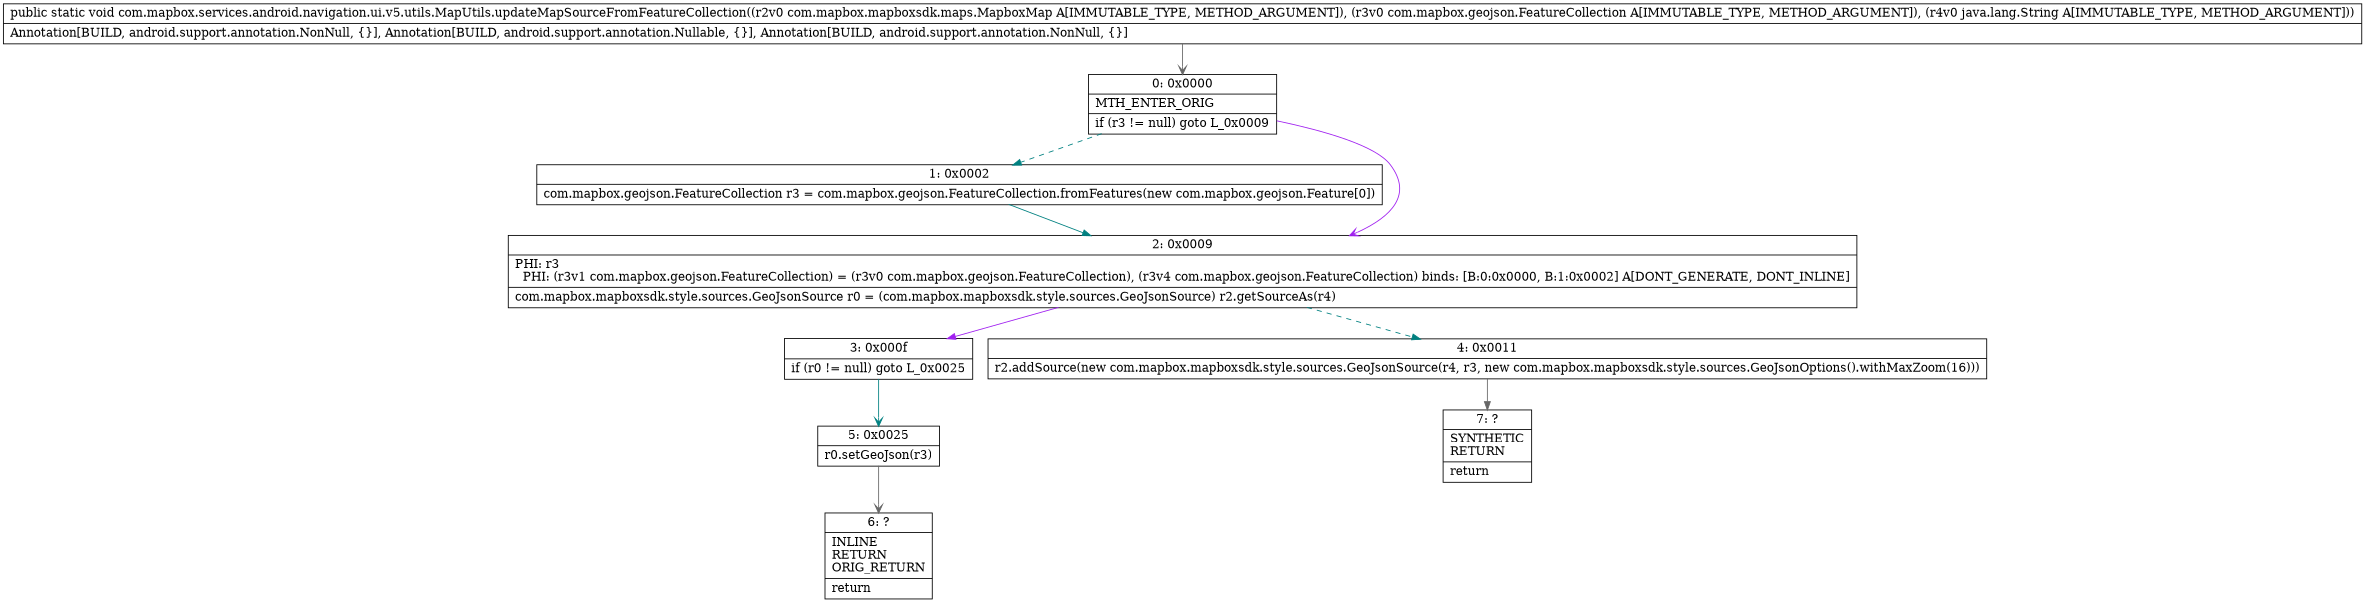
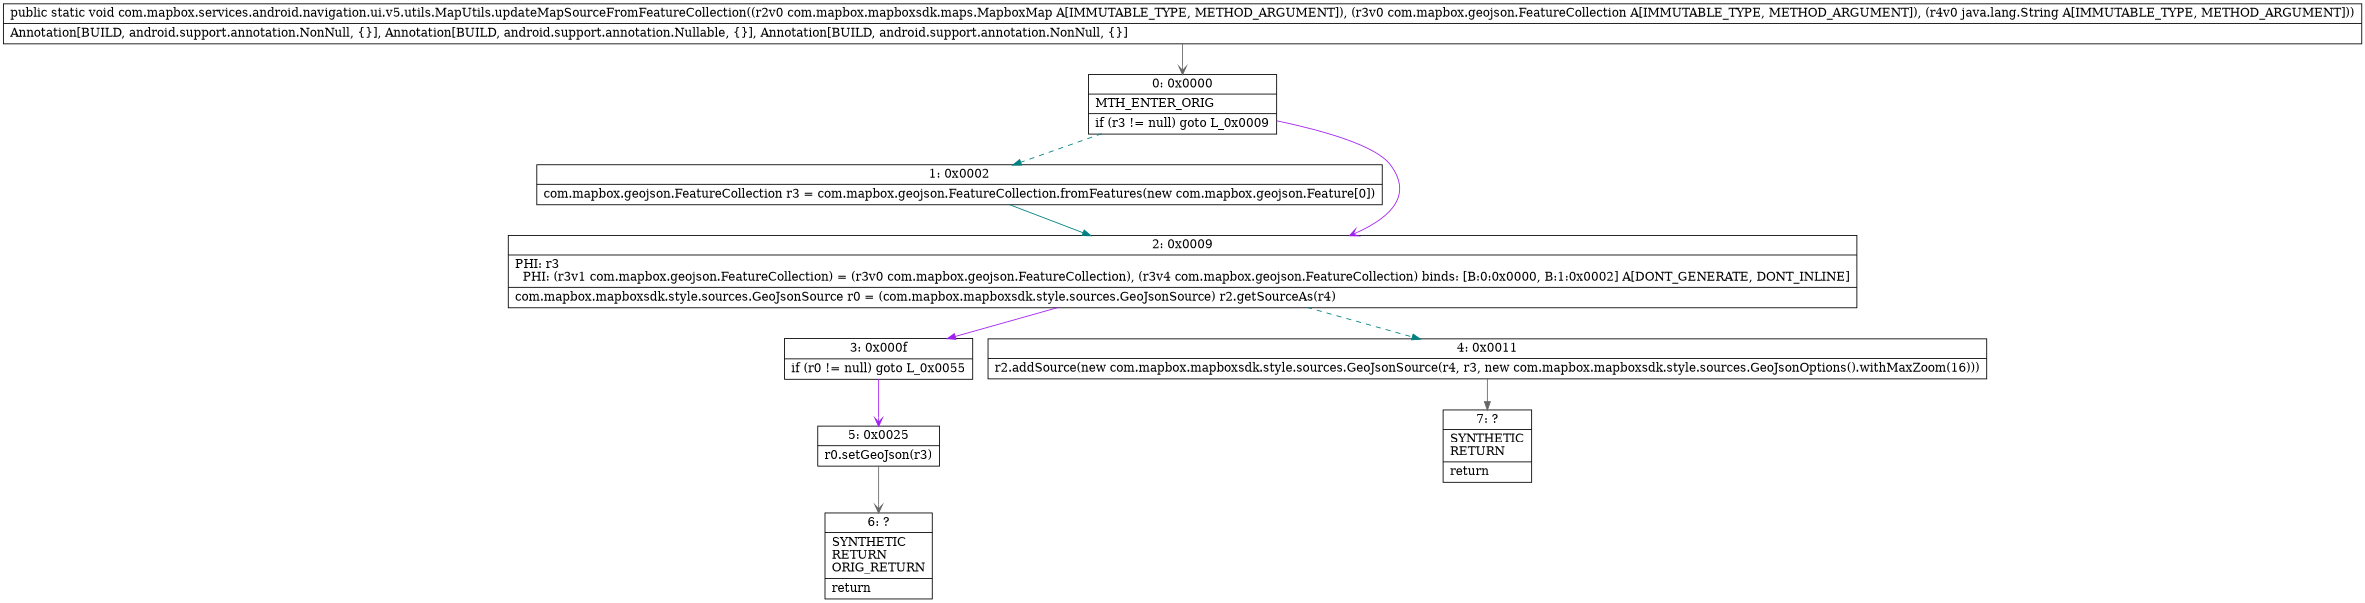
node "3: 0x000f": text "if (r0 != null) goto L_0x0025" -> "if (r0 != null) goto L_0x0055"
edge "3: 0x000f" -> "5: 0x0025": color teal -> purple
node "6: ?": text "INLINE" -> "SYNTHETIC"
